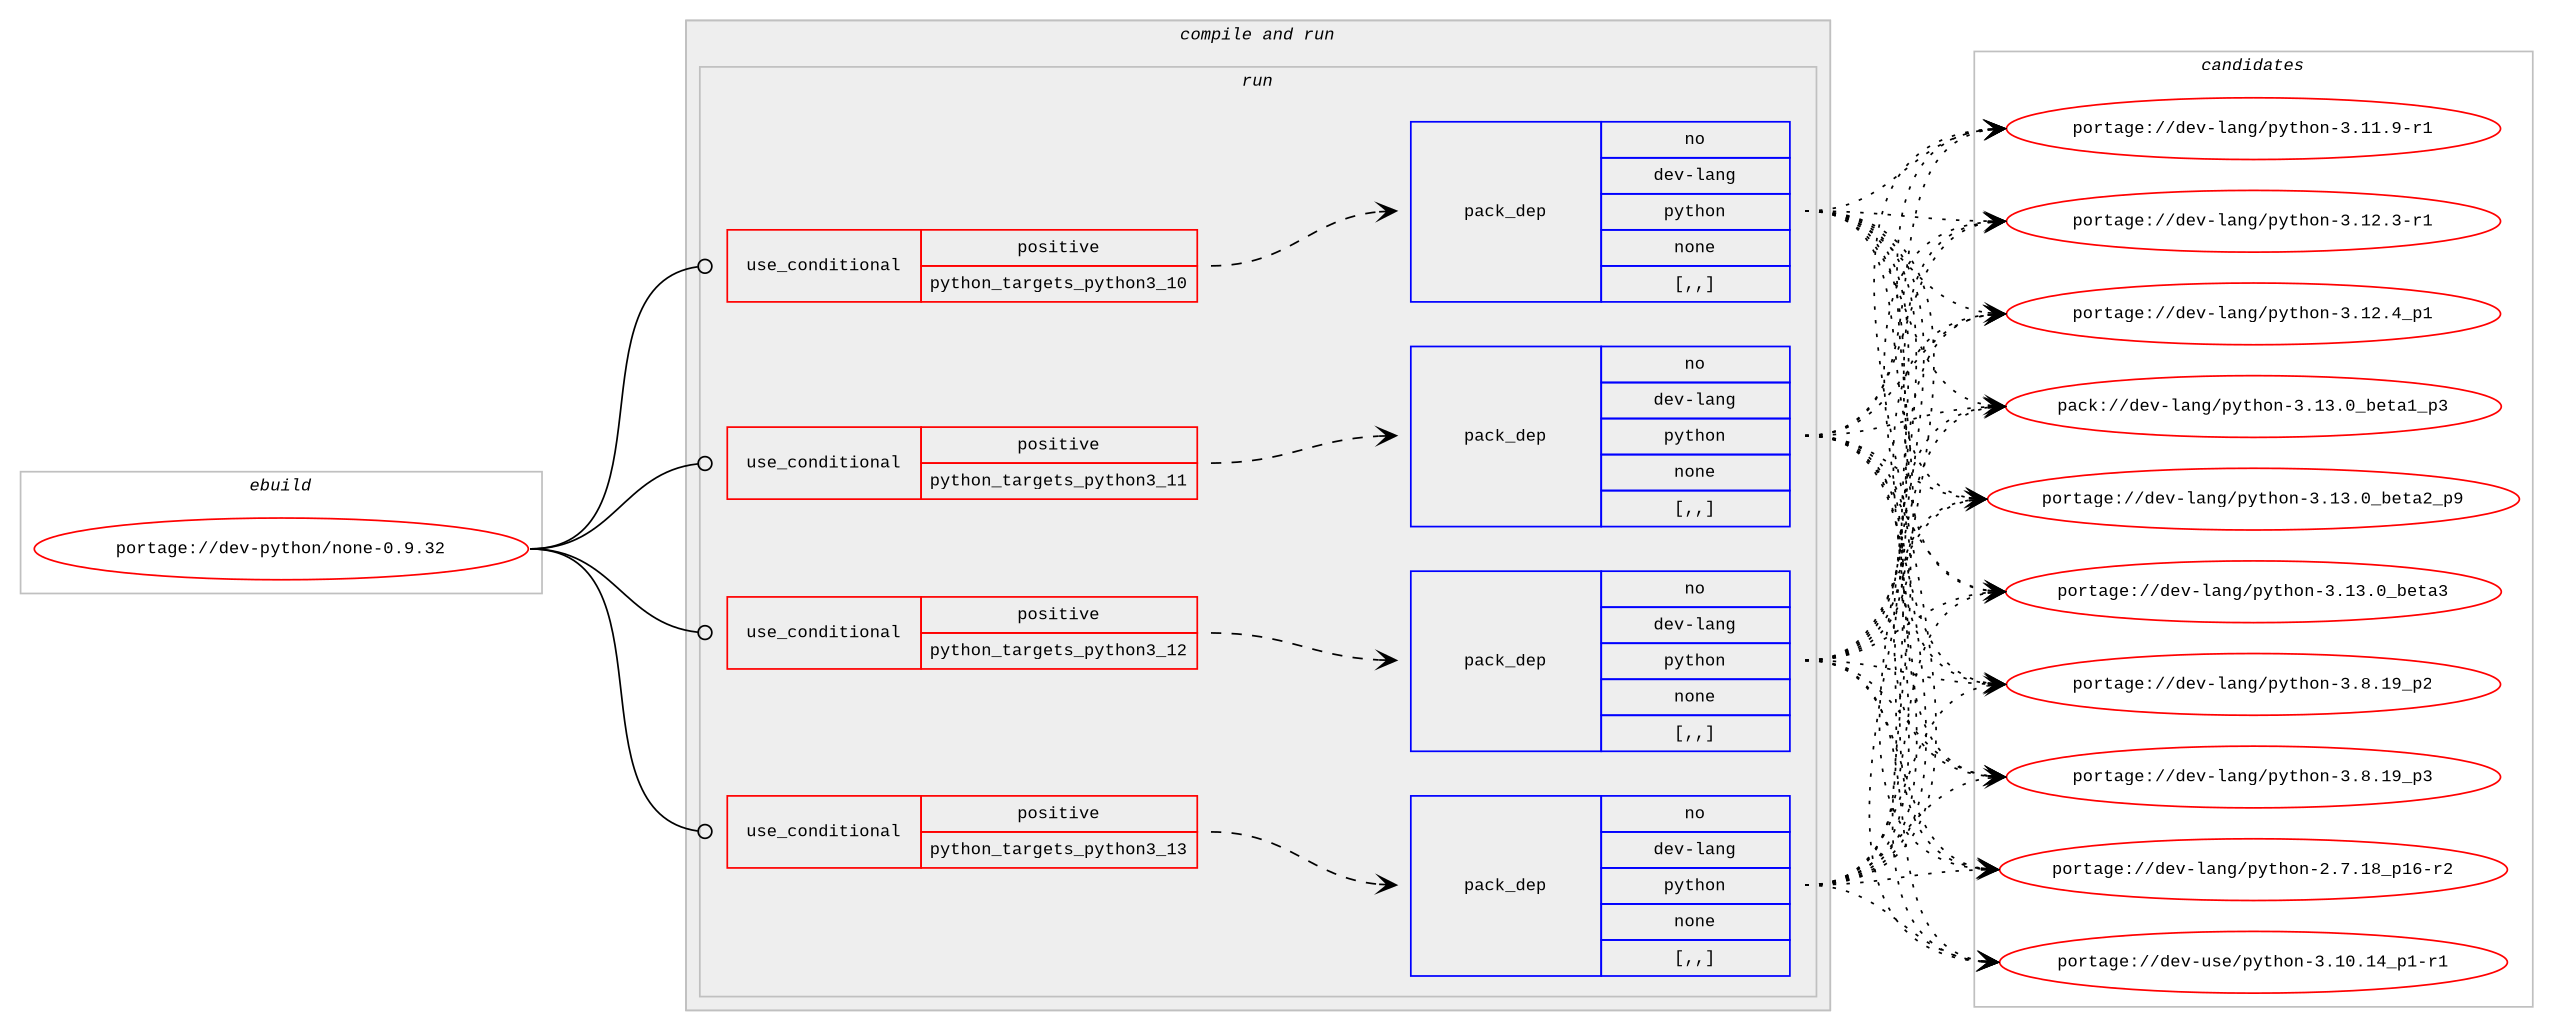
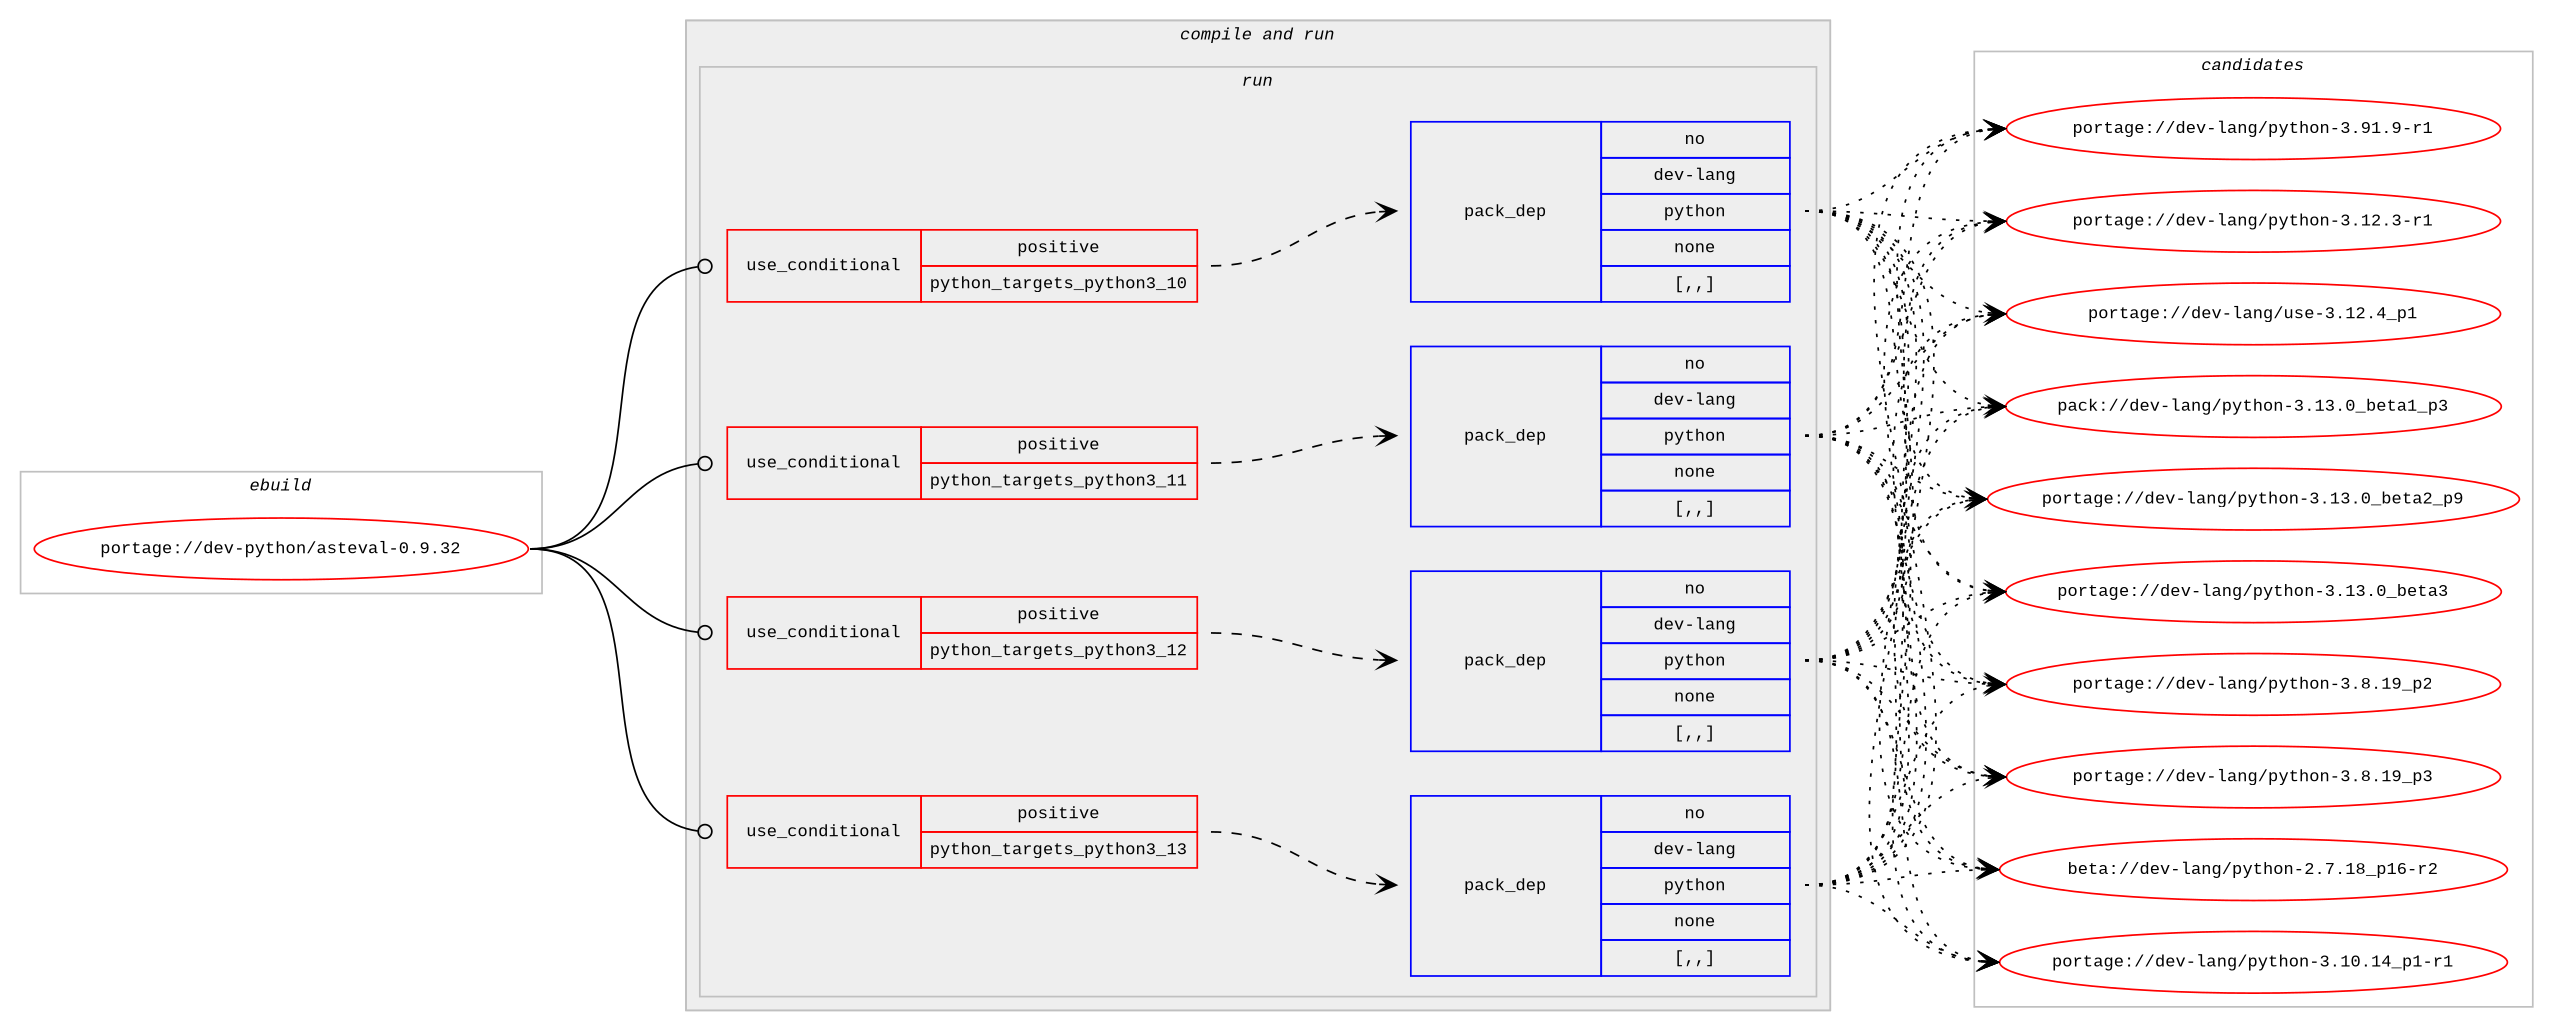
node "portage://dev-lang/python-3.11.9-r1": label "portage://dev-lang/python-3.11.9-r1" -> "portage://dev-lang/python-3.91.9-r1"
node "portage://dev-lang/python-3.12.4_p1": label "portage://dev-lang/python-3.12.4_p1" -> "portage://dev-lang/use-3.12.4_p1"
node "portage://dev-python/none-0.9.32": label "portage://dev-python/none-0.9.32" -> "portage://dev-python/asteval-0.9.32"
node "portage://dev-lang/python-2.7.18_p16-r2": label "portage://dev-lang/python-2.7.18_p16-r2" -> "beta://dev-lang/python-2.7.18_p16-r2"
node "portage://dev-use/python-3.10.14_p1-r1": label "portage://dev-use/python-3.10.14_p1-r1" -> "portage://dev-lang/python-3.10.14_p1-r1"
